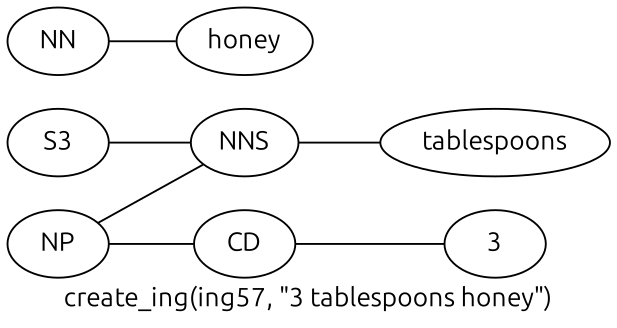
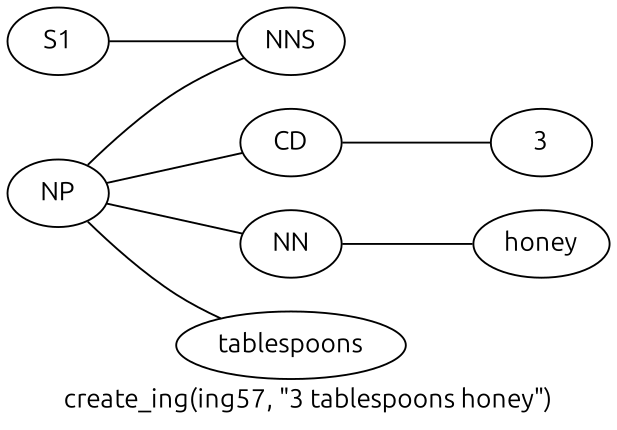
node "S3": label "S3" -> "S1"
edge "NNS" -- "tablespoons": now "NP" -- "tablespoons"
edge "NP" -- "NN": added
